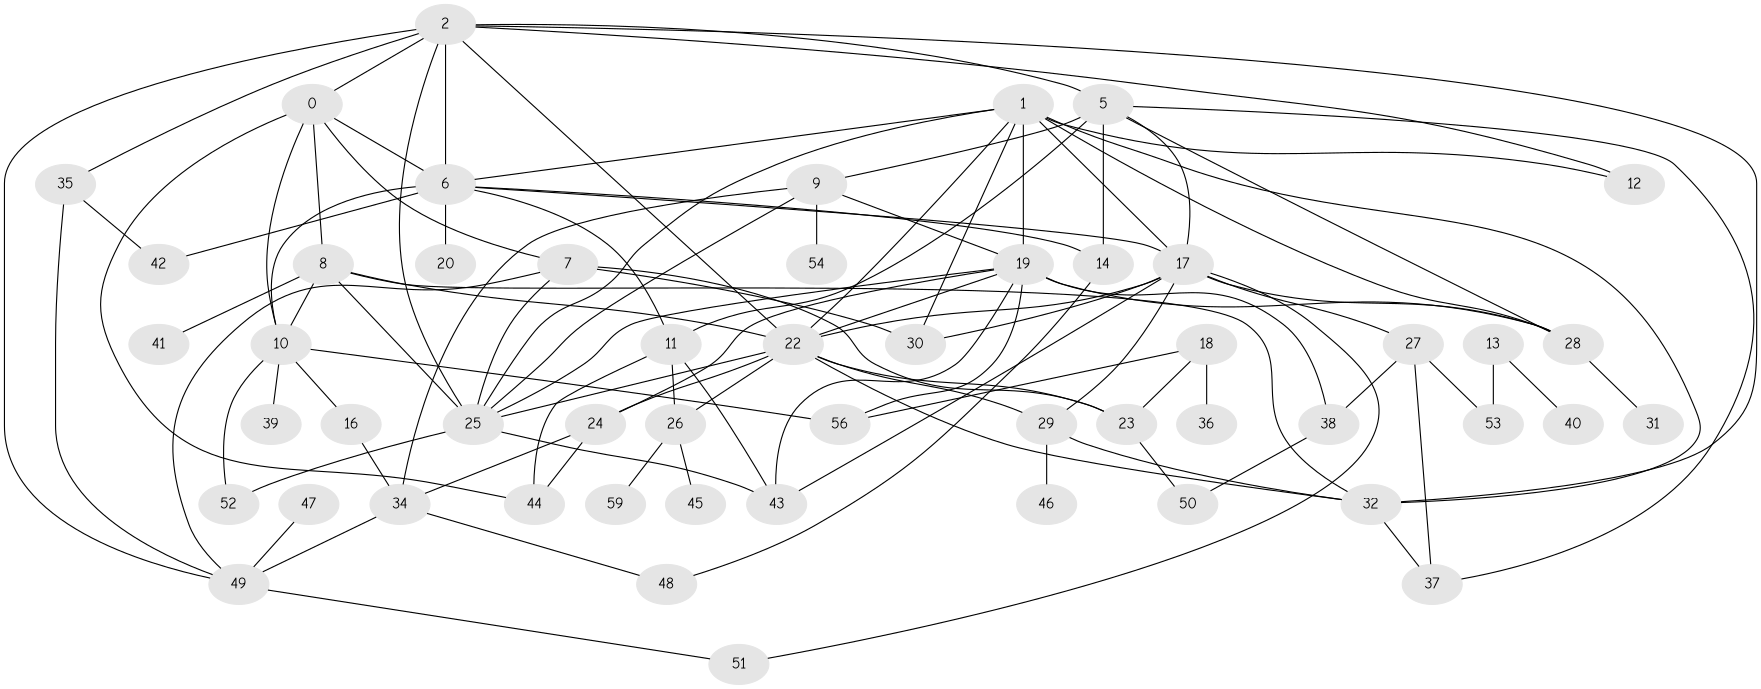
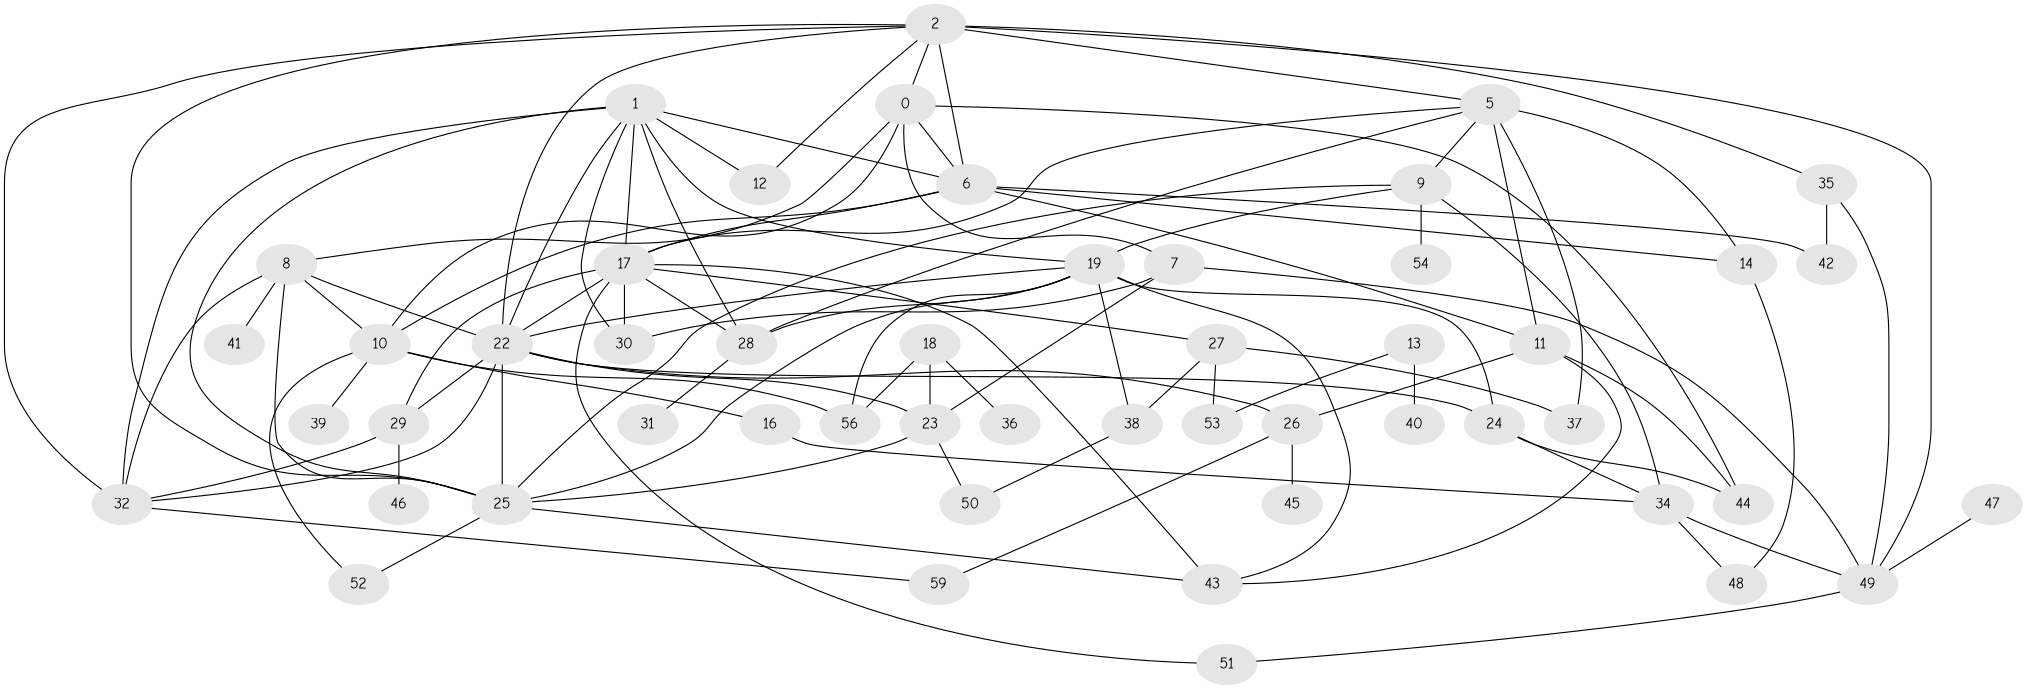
node "20": removed
edge "7" -- "25": now "23" -- "25"
edge "32" -- "37": now "32" -- "59"
